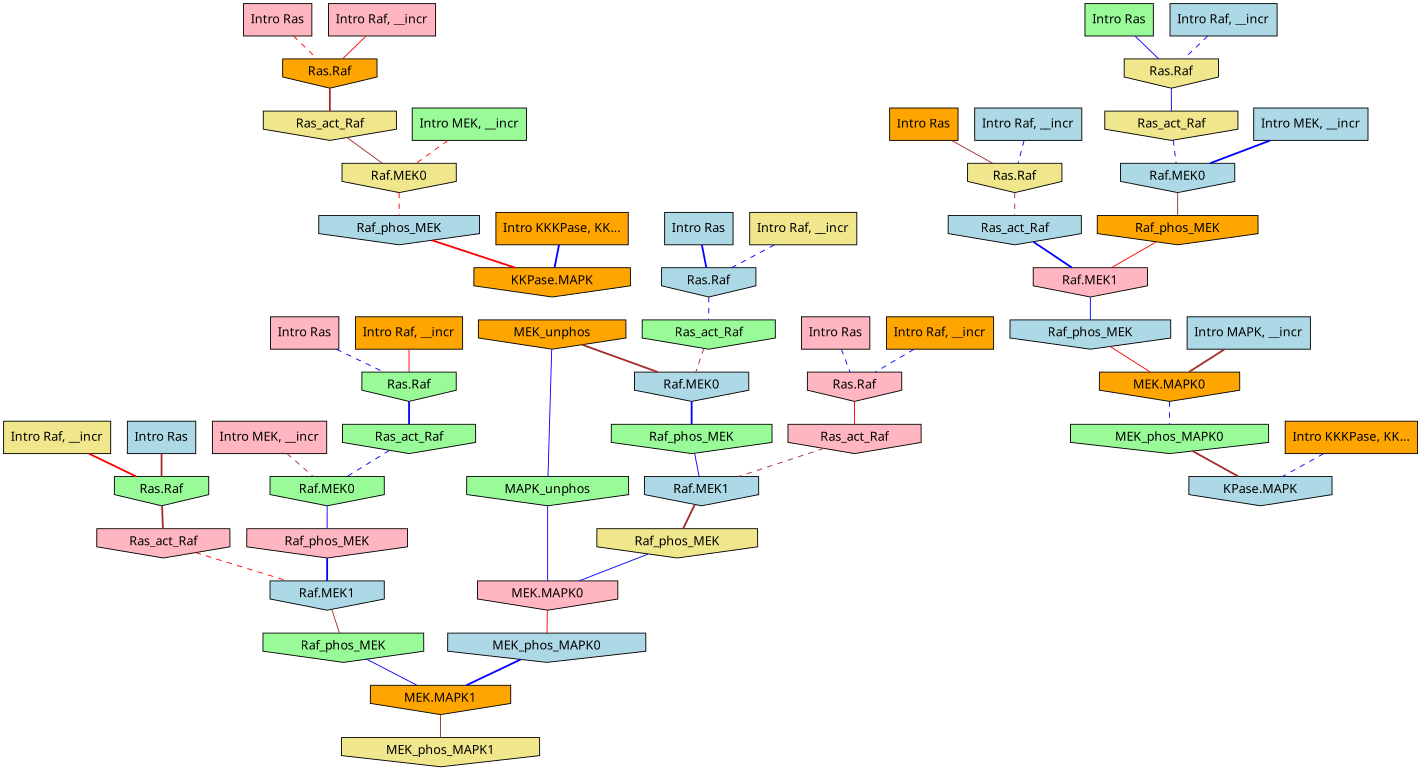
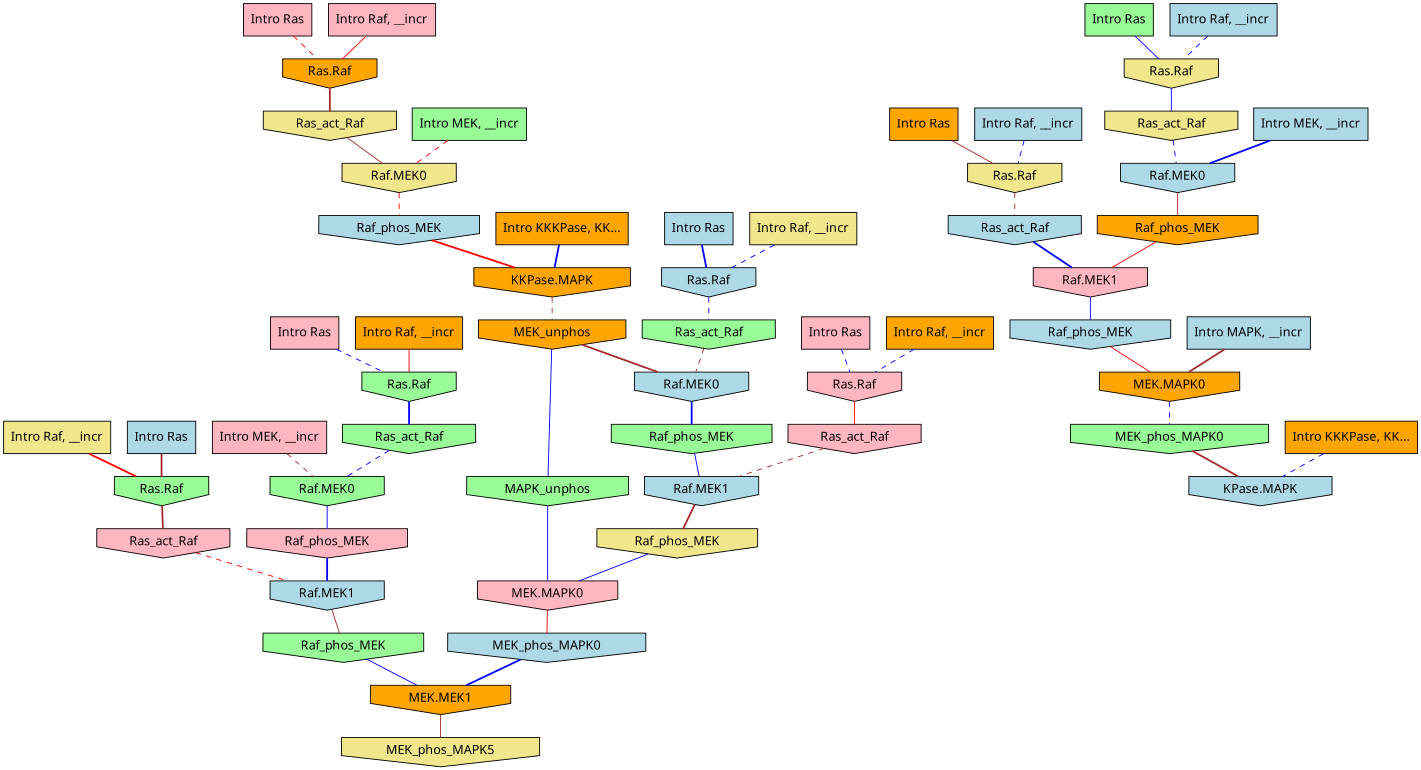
edge "KKPase.MAPK" -- "MEK_unphos": added
node "MEK.MAPK1": label "MEK.MAPK1" -> "MEK.MEK1"
node "MEK_phos_MAPK1": label "MEK_phos_MAPK1" -> "MEK_phos_MAPK5"
